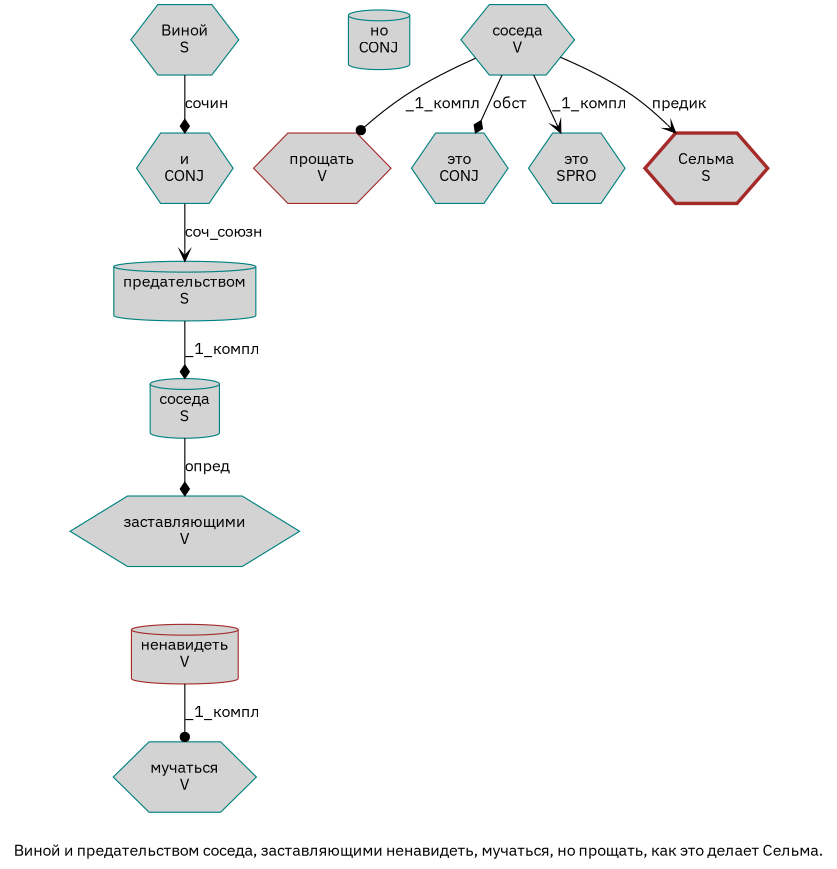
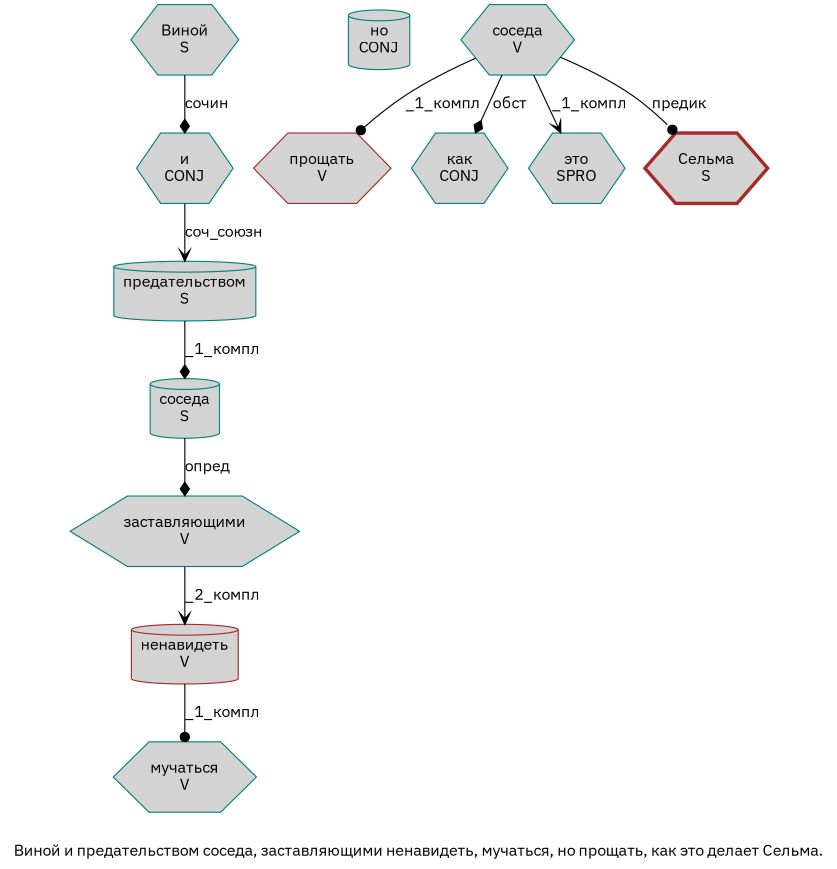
edge "соседа V" -> "Сельма S": arrowhead vee -> dot
node "это CONJ": label "это CONJ" -> "как CONJ"
edge "заставляющими V" -> "ненавидеть V": added, label "_2_компл"
